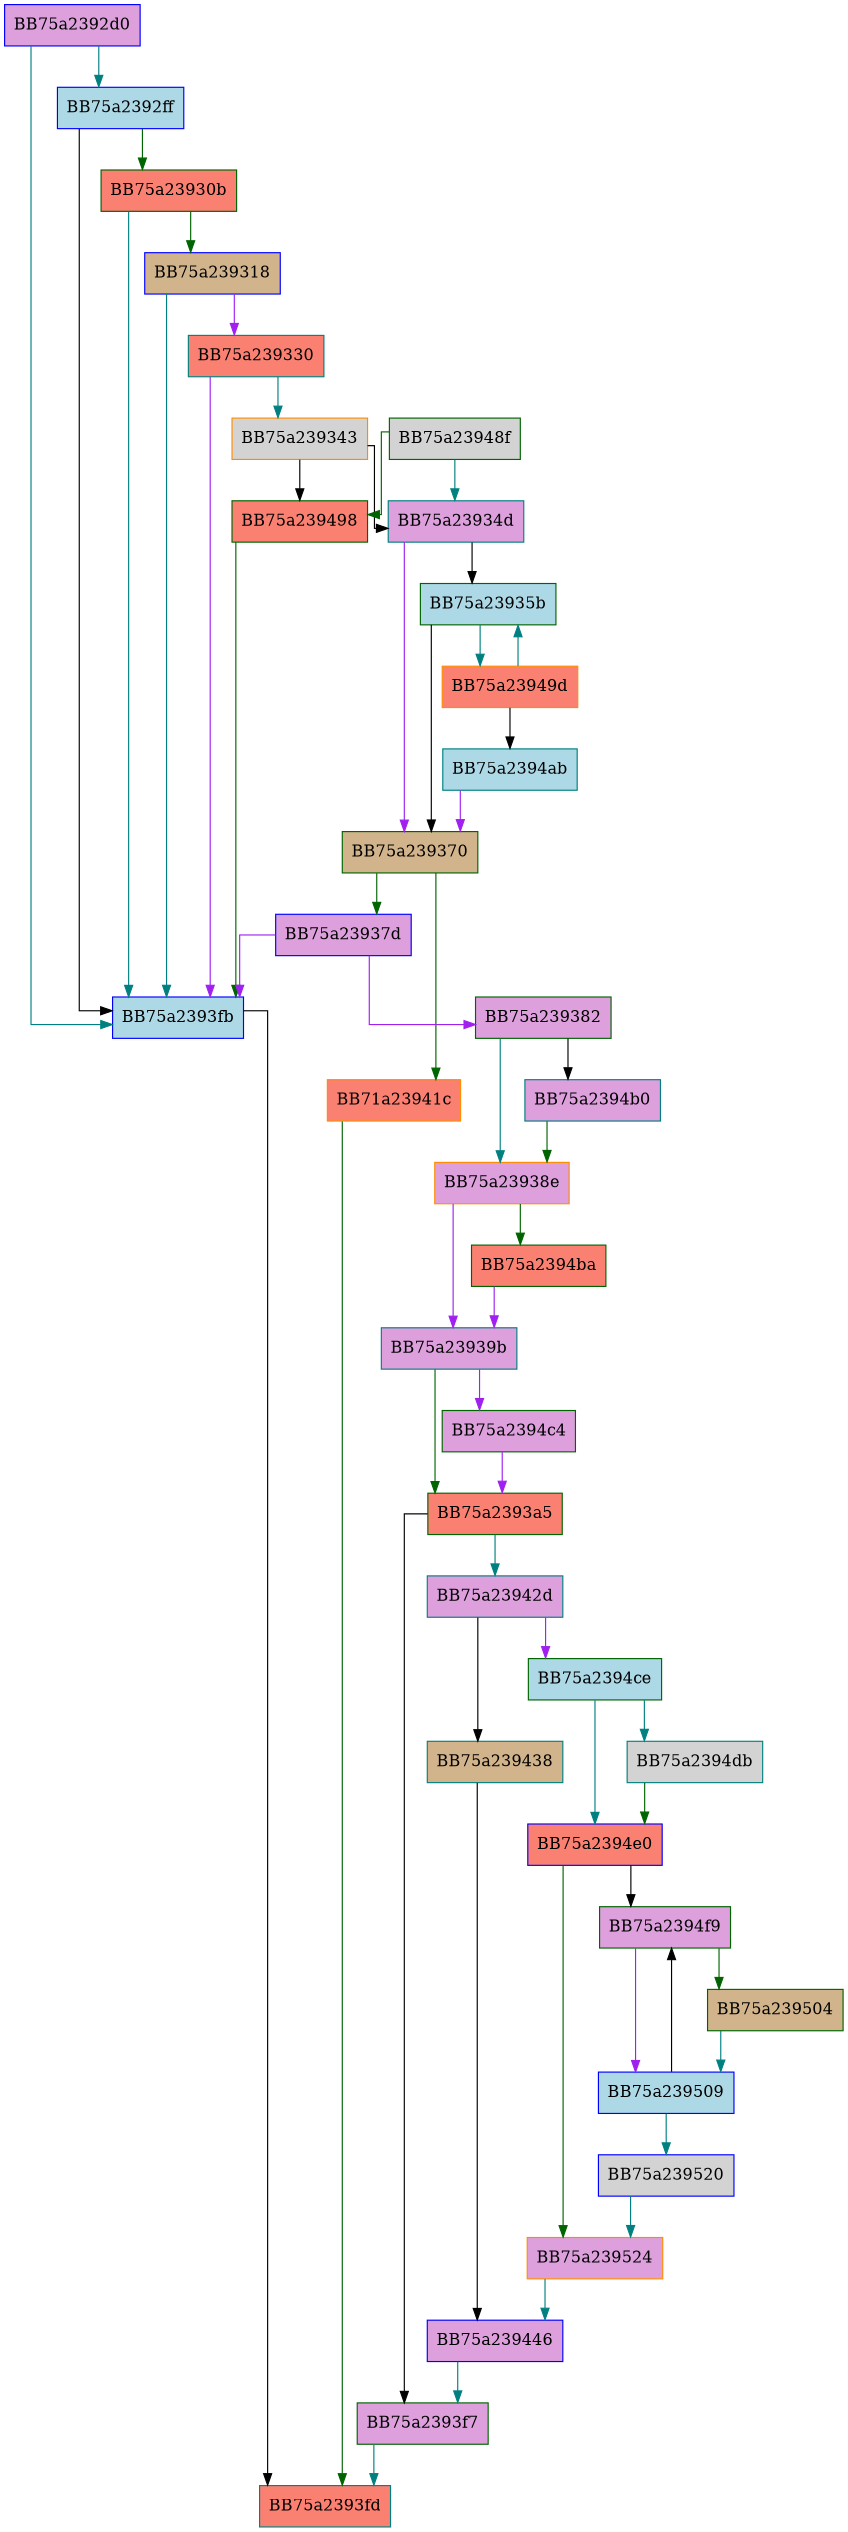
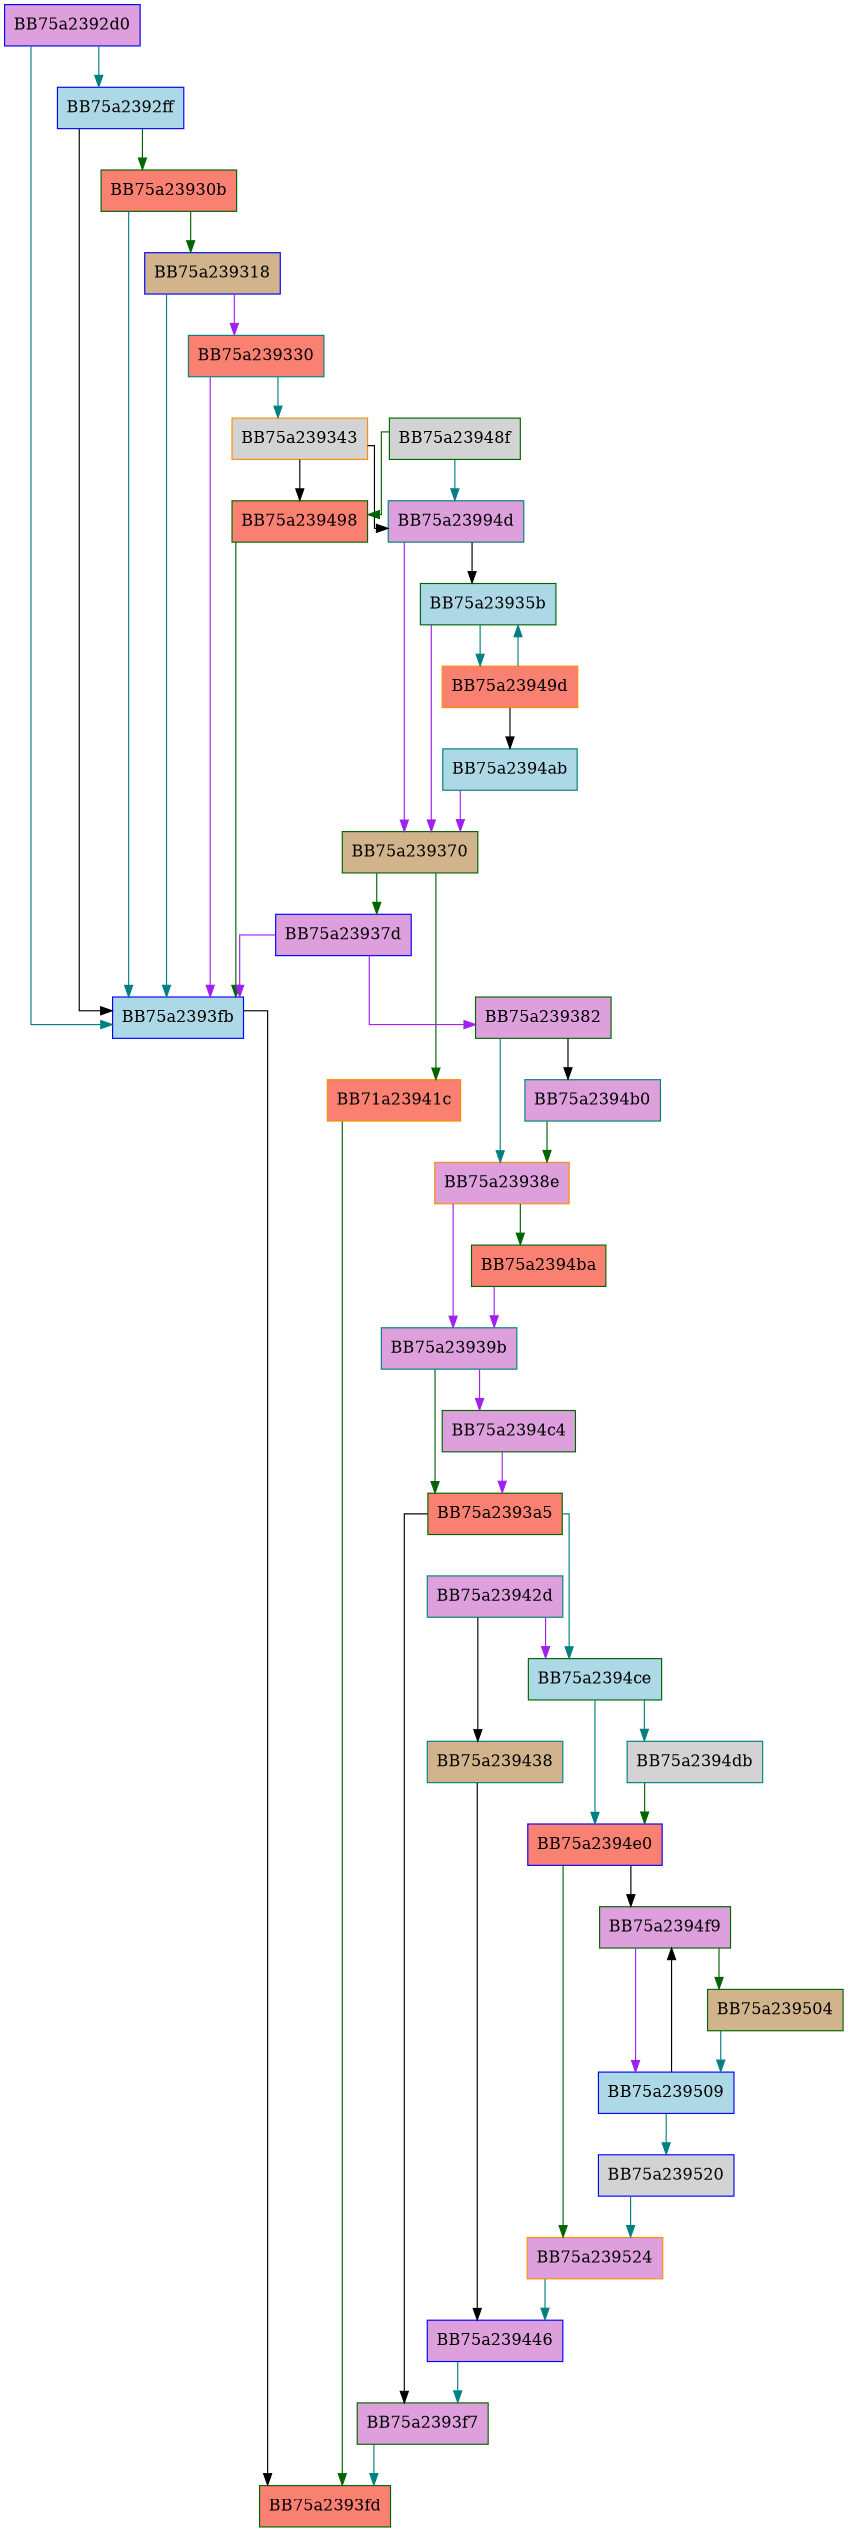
node "BB75a23934d": label "BB75a23934d" -> "BB75a23994d"
edge "BB75a23935b" -> "BB75a239370": color black -> purple
edge "BB75a2393a5" -> "BB75a23942d": now "BB75a2393a5" -> "BB75a2394ce"
node "BB75a2393fd": color teal -> darkgreen
